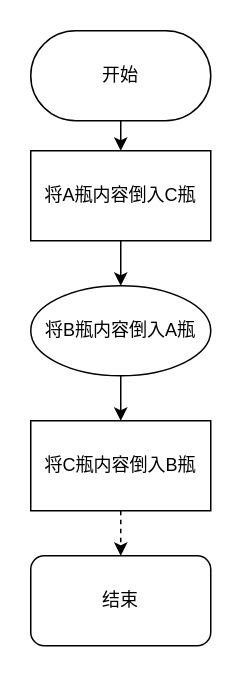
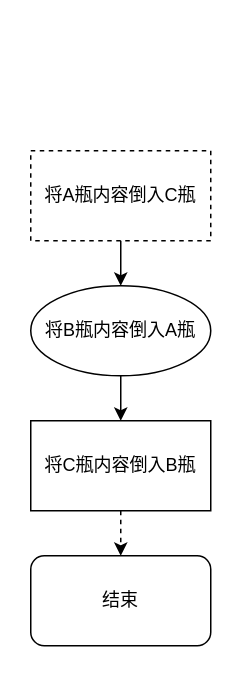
node "开始": removed
edge "开始" -> "将A瓶内容倒入C瓶": removed
node "将A瓶内容倒入C瓶": style solid -> dashed
